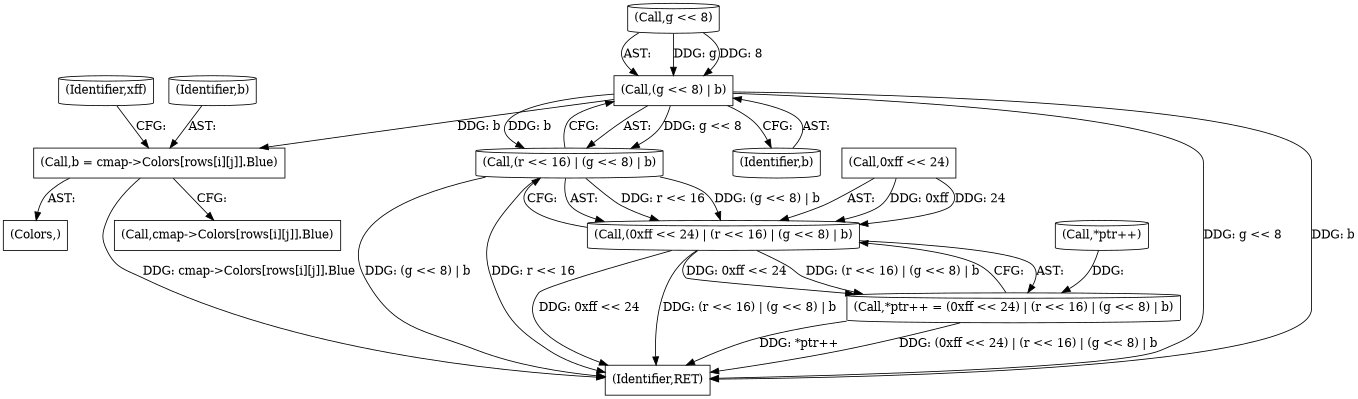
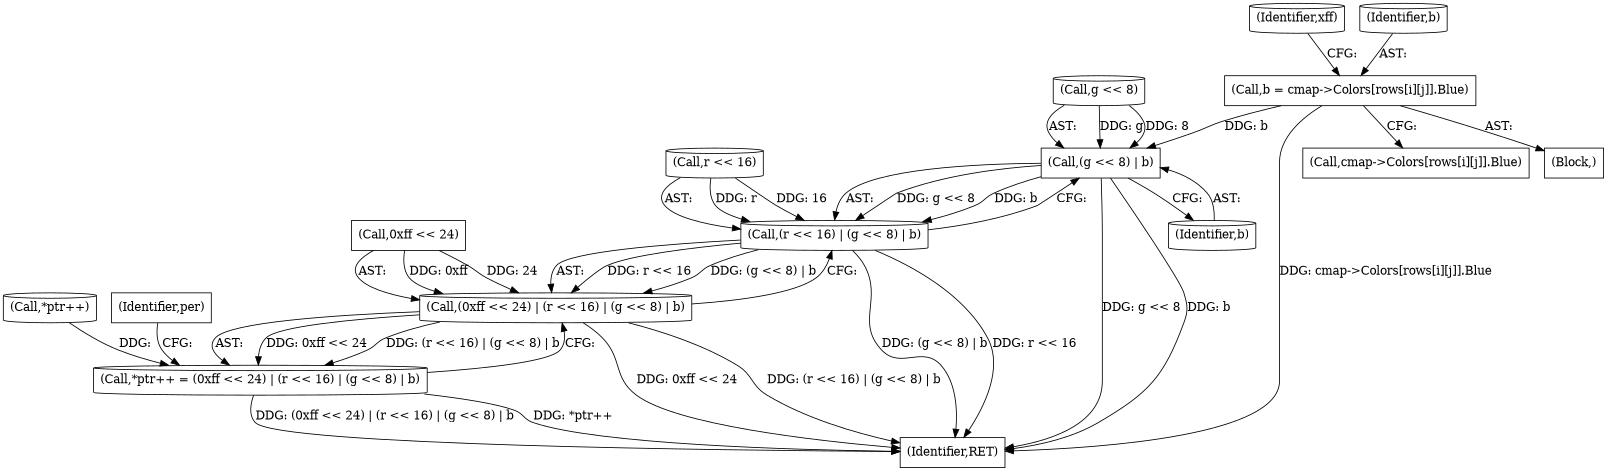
edge "(Call,(g << 8) | b)" -> "(Call,b = cmap->Colors[rows[i][j]].Blue)": reversed
node "(Call,r << 16)": added
node "(Colors,)": label "(Colors,)" -> "(Block,)"
node "(Identifier,per)": added
